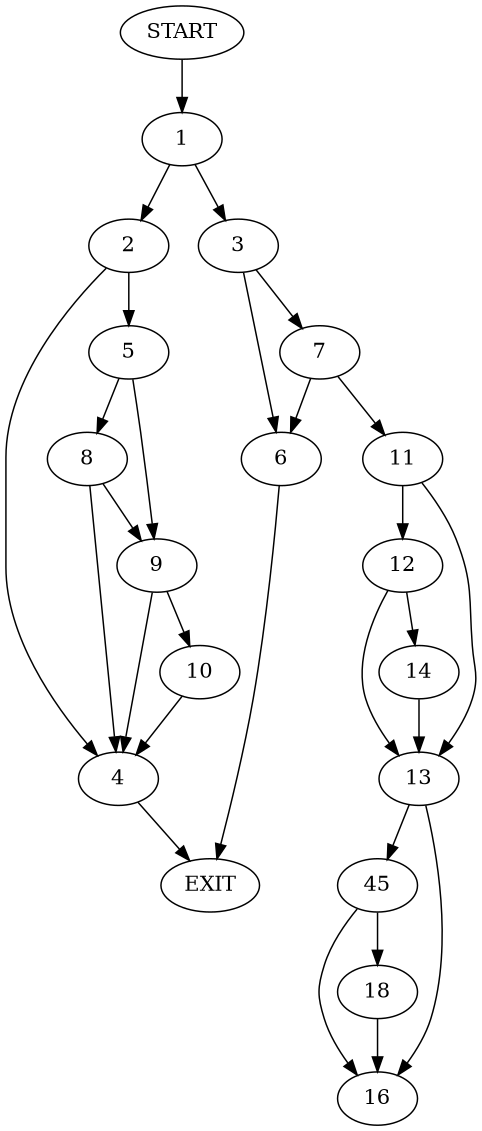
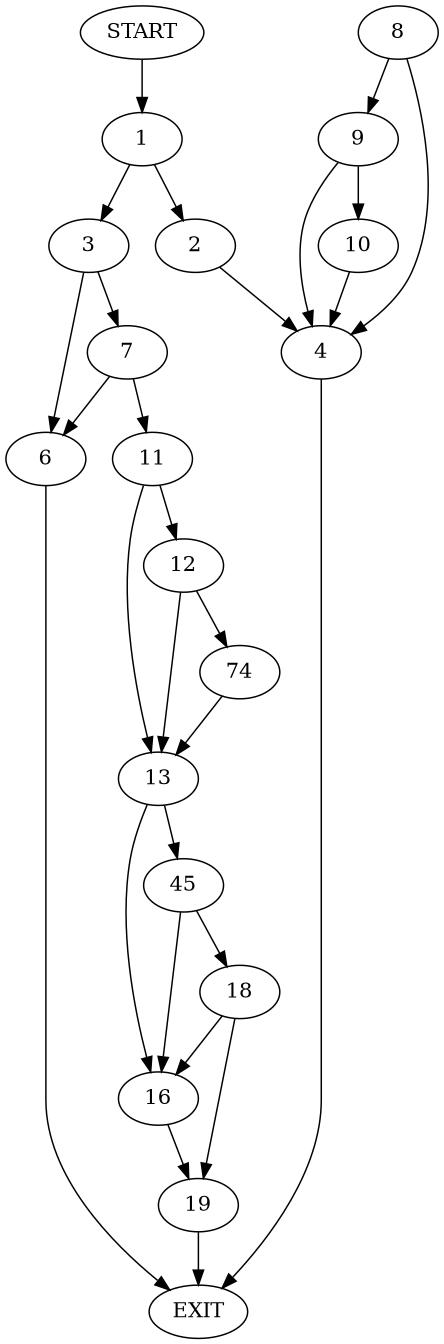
node "5": removed
node "14": label "14" -> "74"
node "19": added
